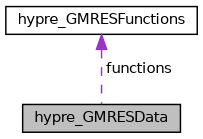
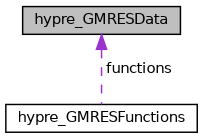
edge "hypre_GMRESData" -> "hypre_GMRESFunctions": reversed
